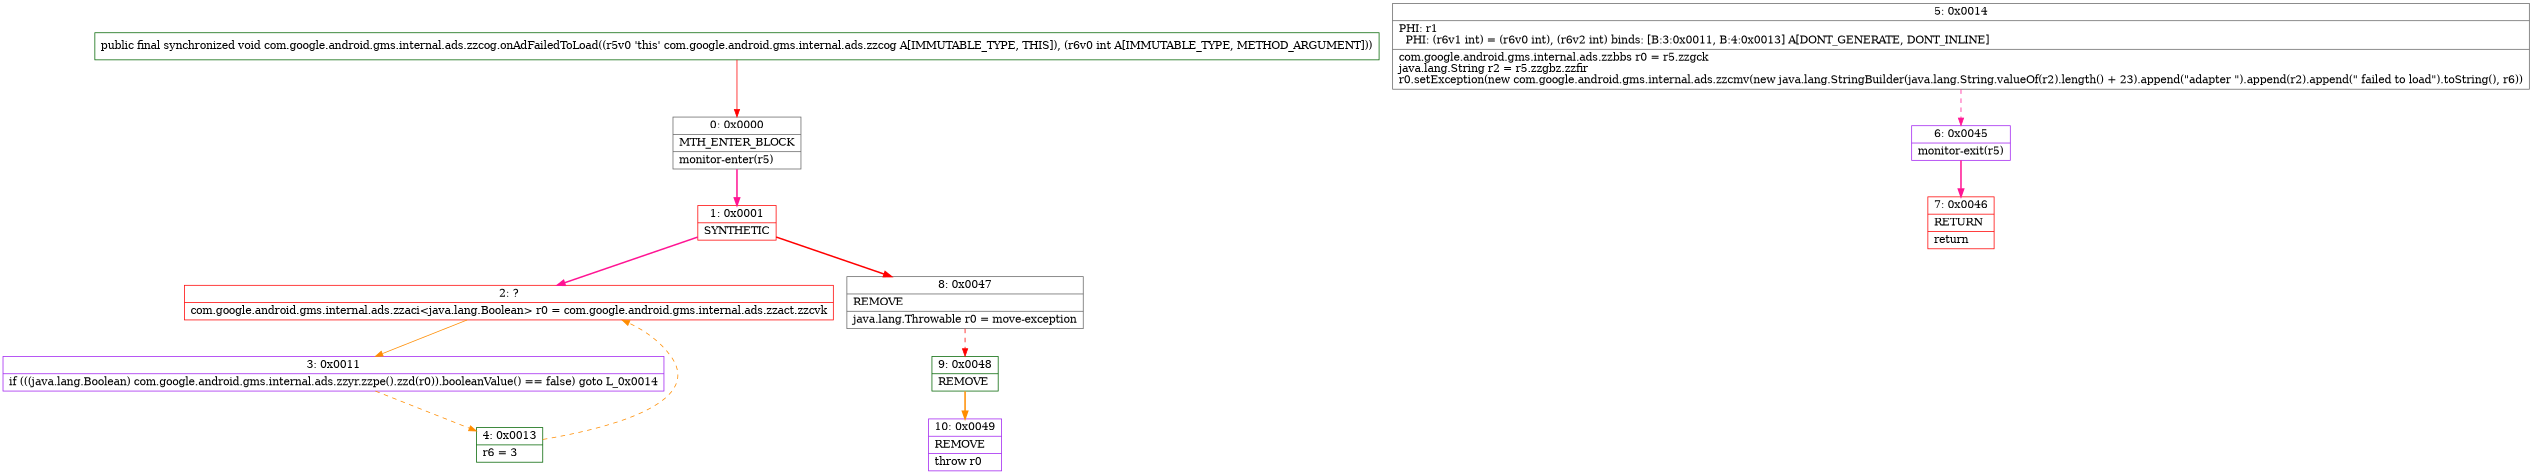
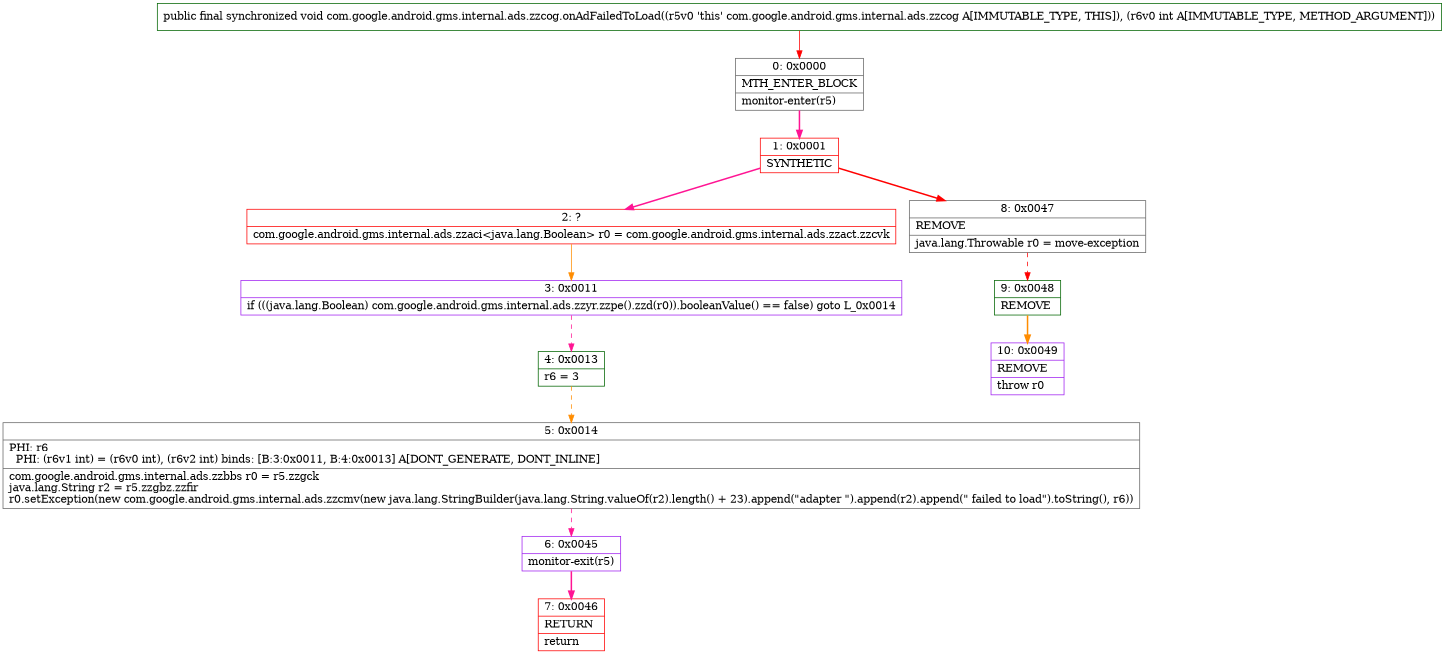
node "5: 0x0014": text "PHI: r1" -> "PHI: r6"
edge "4: 0x0013" -> "2: ?": now "4: 0x0013" -> "5: 0x0014"
edge "3: 0x0011" -> "4: 0x0013": color darkorange -> deeppink
